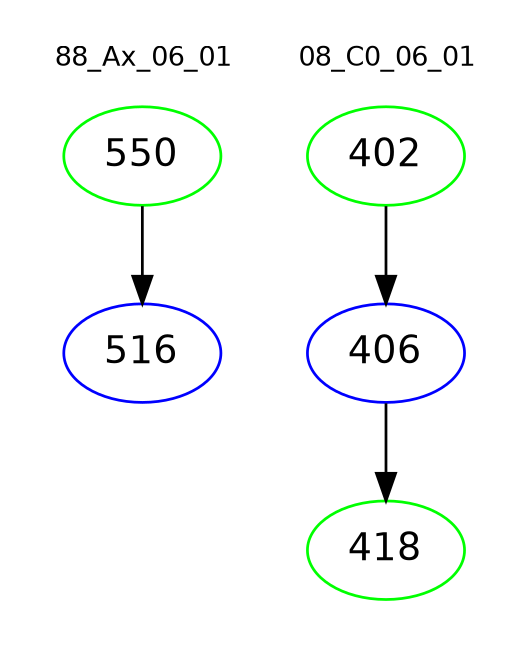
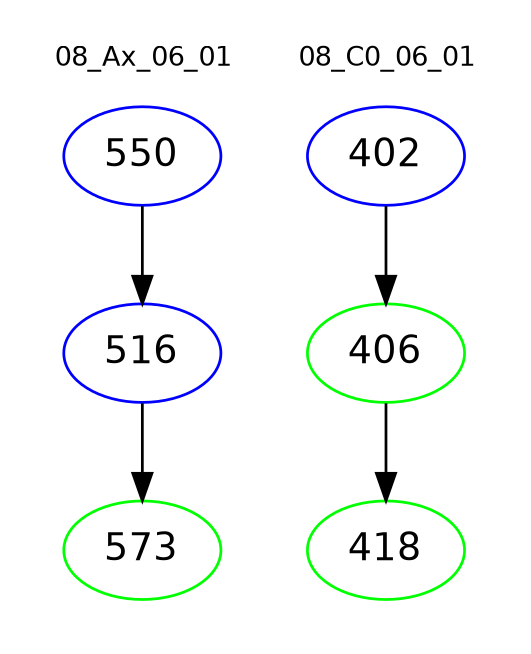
cluster "88_Ax_06_01": label "88_Ax_06_01" -> "08_Ax_06_01"
node "550": color green -> blue
node "402": color green -> blue
node "406": color blue -> green
node "573": added
